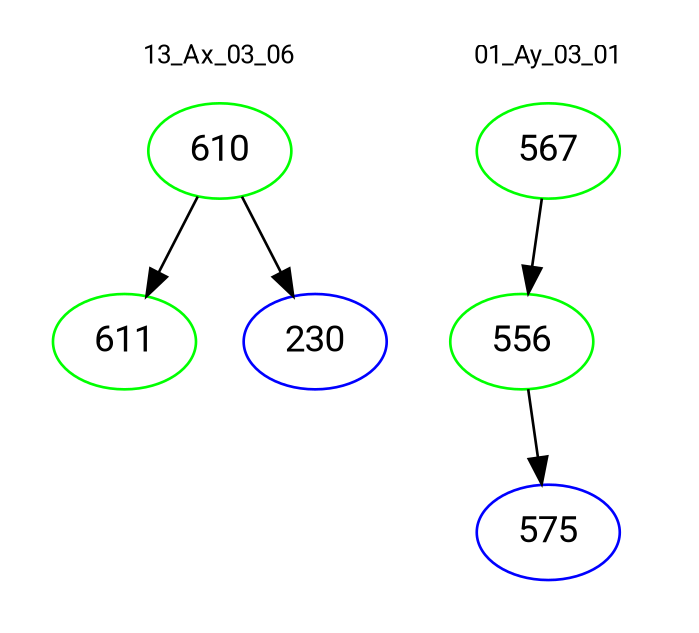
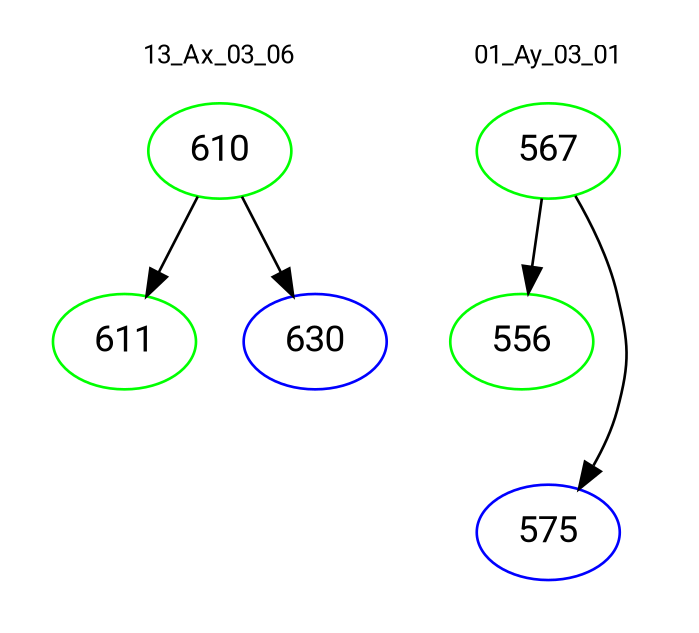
node "230": label "230" -> "630"
edge "556" -> "575": now "567" -> "575"
